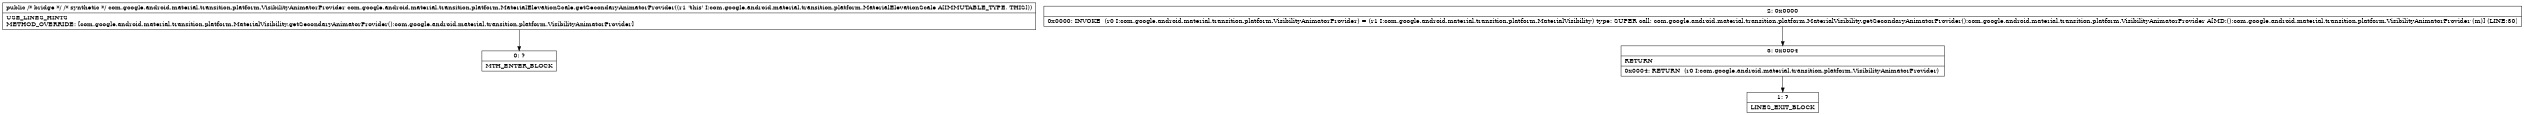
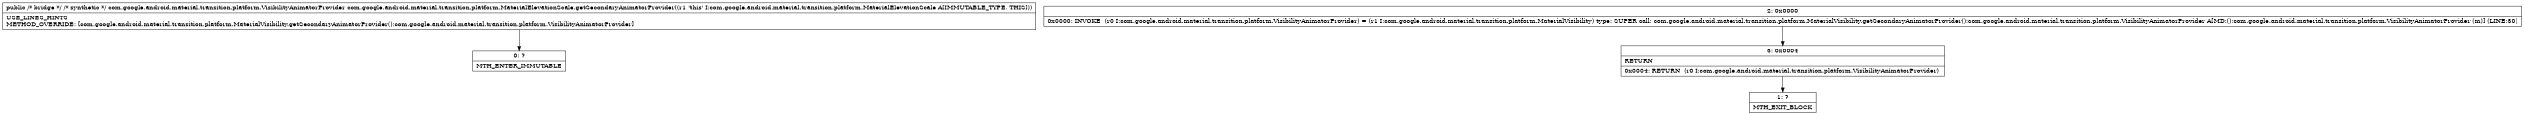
node "0: ?": text "MTH_ENTER_BLOCK" -> "MTH_ENTER_IMMUTABLE"
node "1: ?": text "LINES_EXIT_BLOCK" -> "MTH_EXIT_BLOCK"
